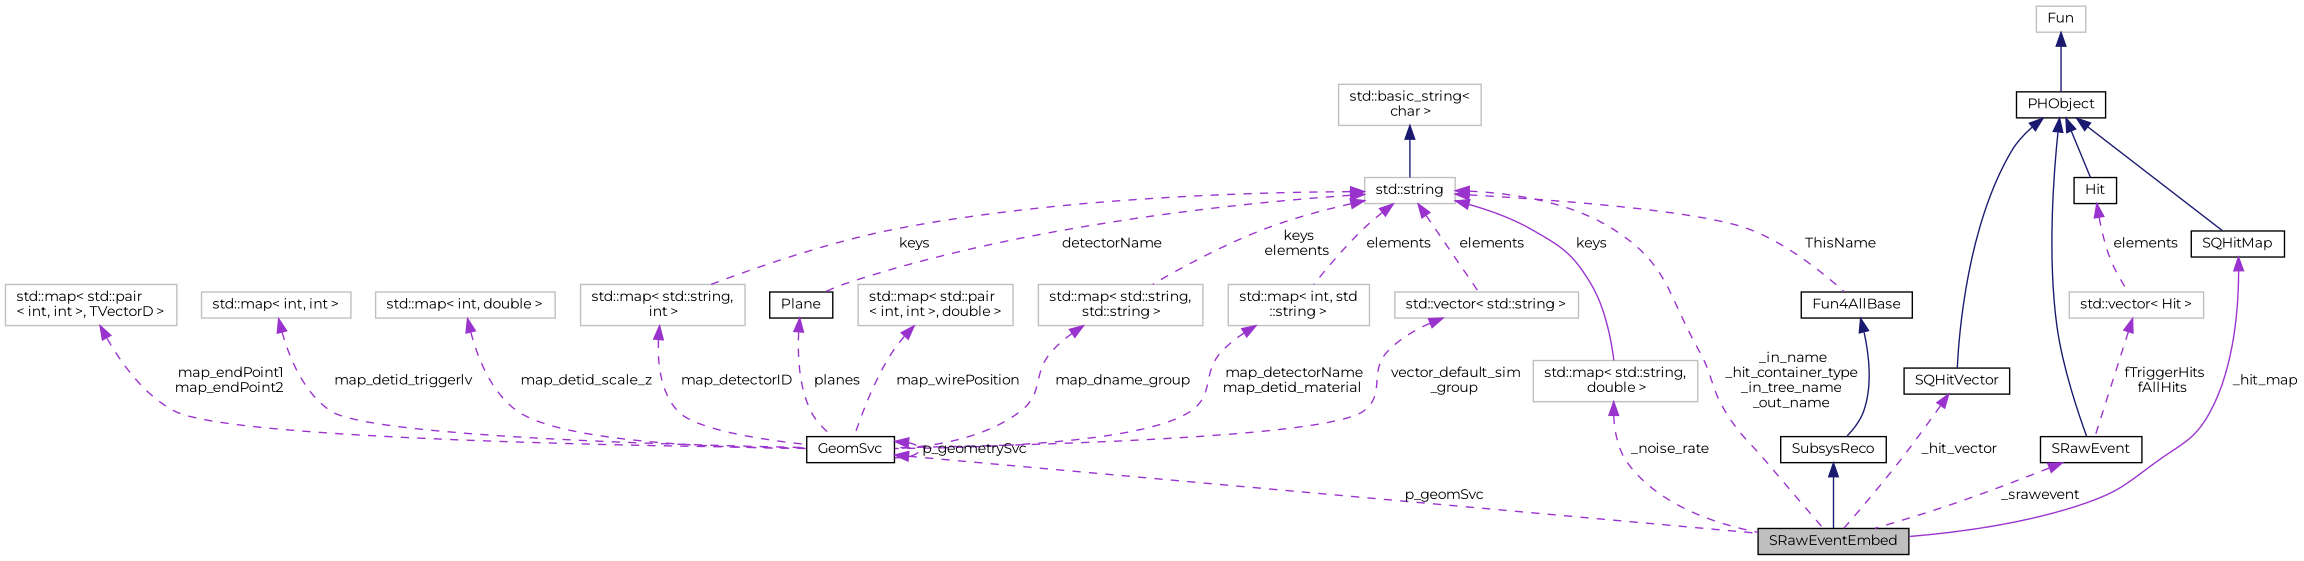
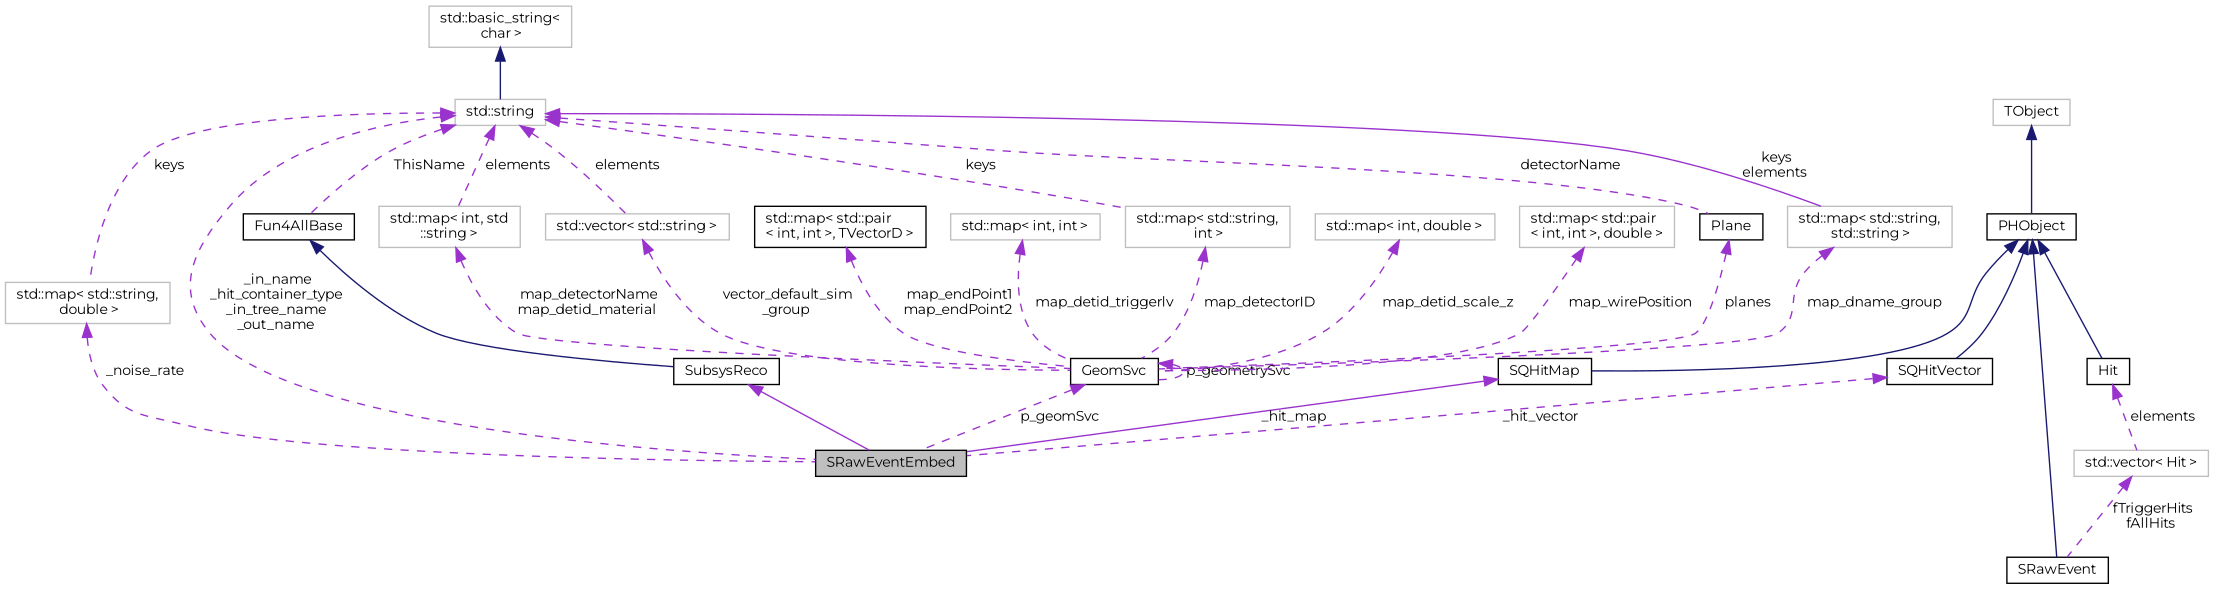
node "Fun": label "Fun" -> "TObject"
edge "std::map< std::string, std::string >" -> "std::string": style dashed -> solid
edge "std::map< std::string, double >" -> "std::string": style solid -> dashed
node "std::map< std::pair < int, int >, TVectorD >": color grey75 -> black
edge "SRawEventEmbed" -> "SRawEvent": removed, label "_srawevent"
edge "SRawEventEmbed" -> "SubsysReco": color midnightblue -> darkorchid3
